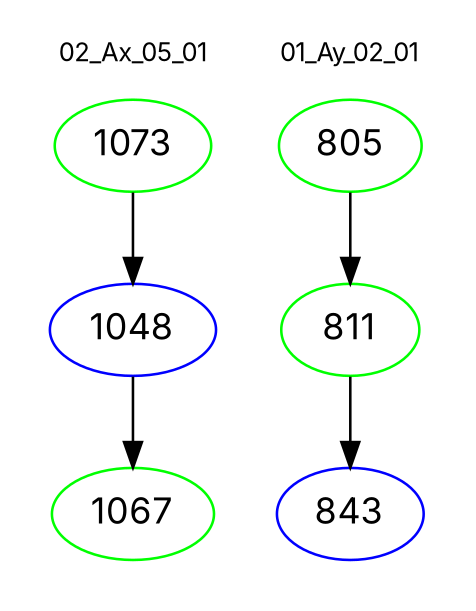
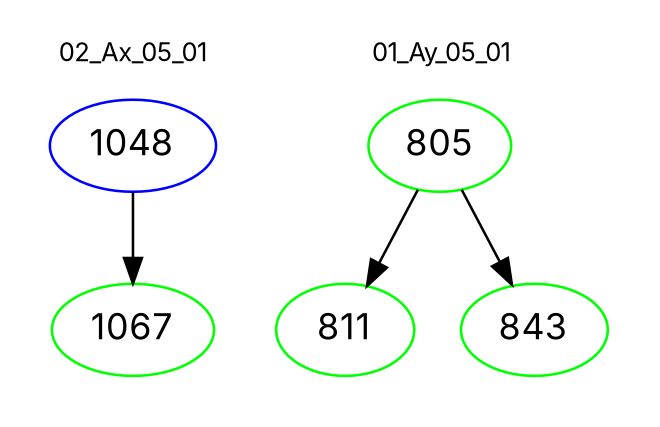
cluster "01_Ay_02_01": label "01_Ay_02_01" -> "01_Ay_05_01"
node "1073": removed
edge "811" -> "843": now "805" -> "843"
node "843": color blue -> green
